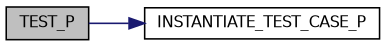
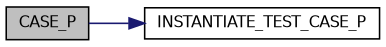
node "TEST_P": label "TEST_P" -> "CASE_P"
